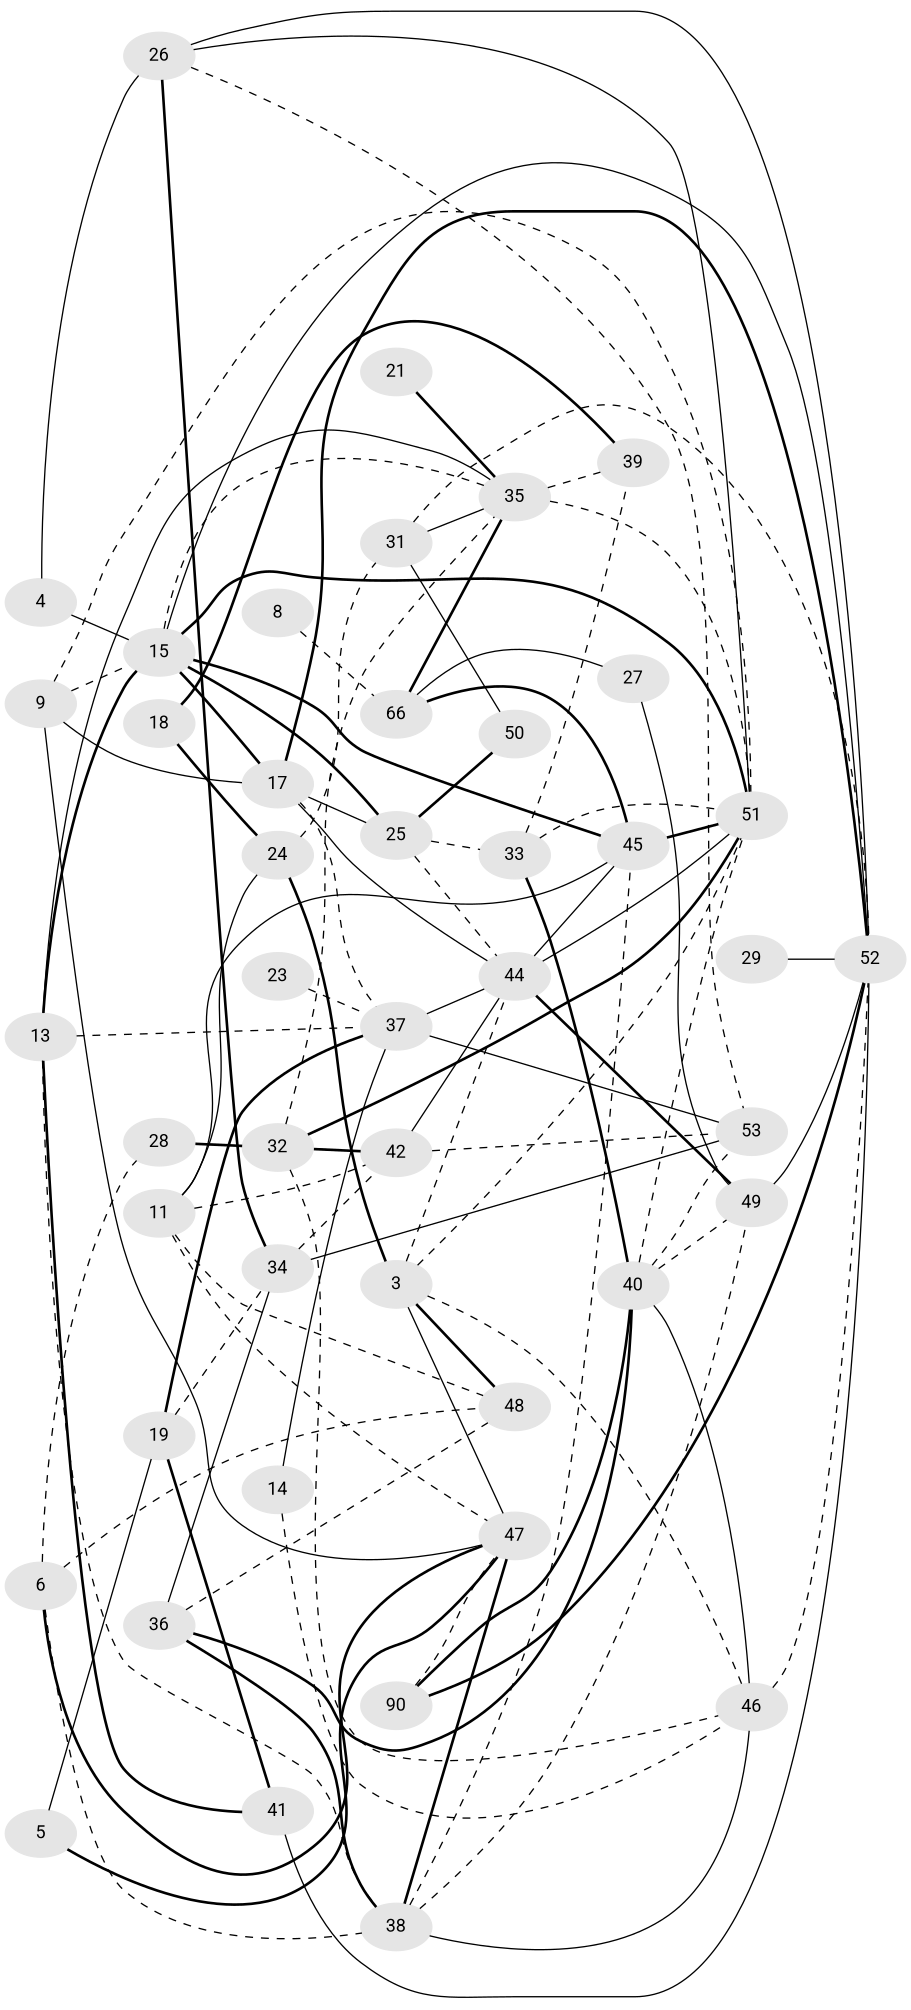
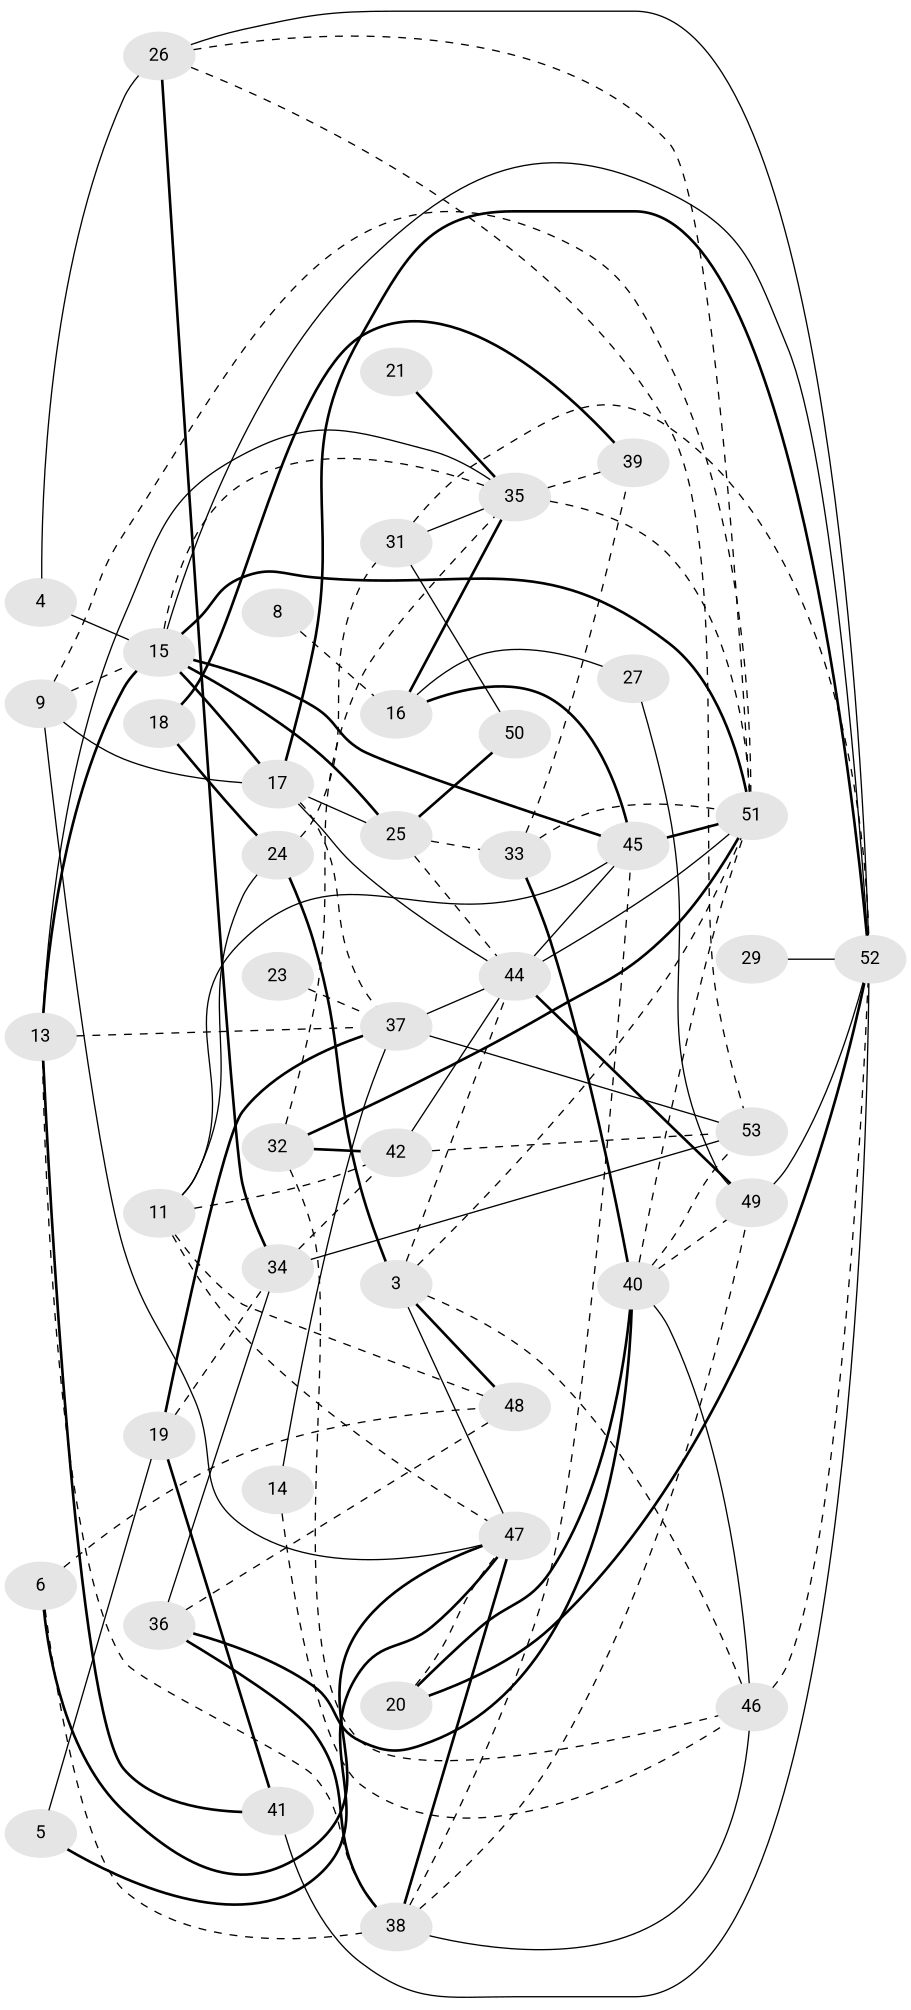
edge "26" -- "51": style solid -> dashed
node "66": label "66" -> "16"
node "28": removed
node "90": label "90" -> "20"
